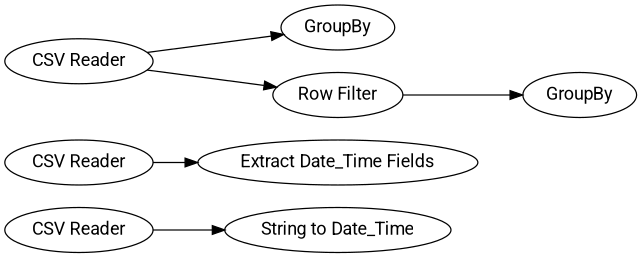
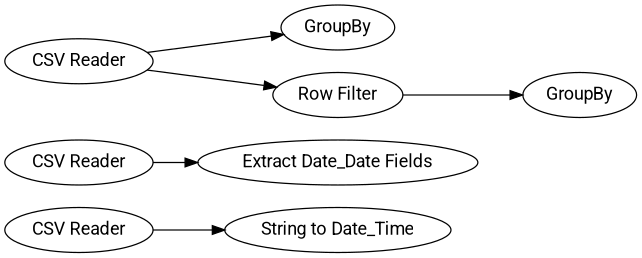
node "Extract Date_Time Fields": label "Extract Date_Time Fields" -> "Extract Date_Date Fields"
